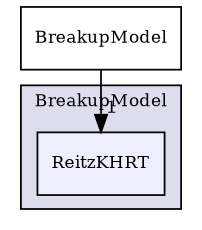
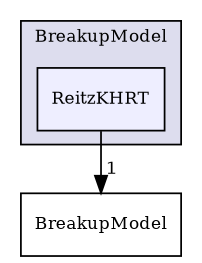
edge "BreakupModel" -> "ReitzKHRT": reversed
